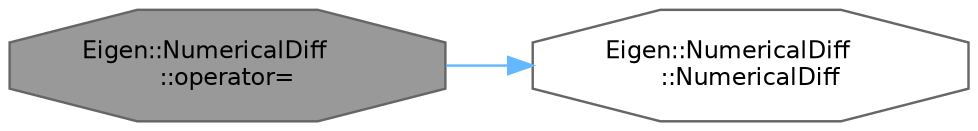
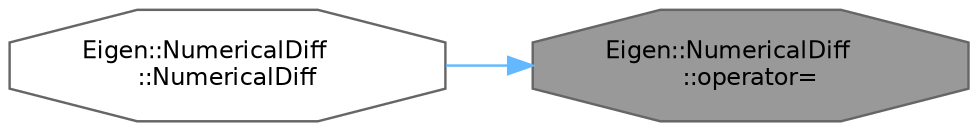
edge "Eigen::NumericalDiff ::operator=" -> "Eigen::NumericalDiff ::NumericalDiff": reversed
